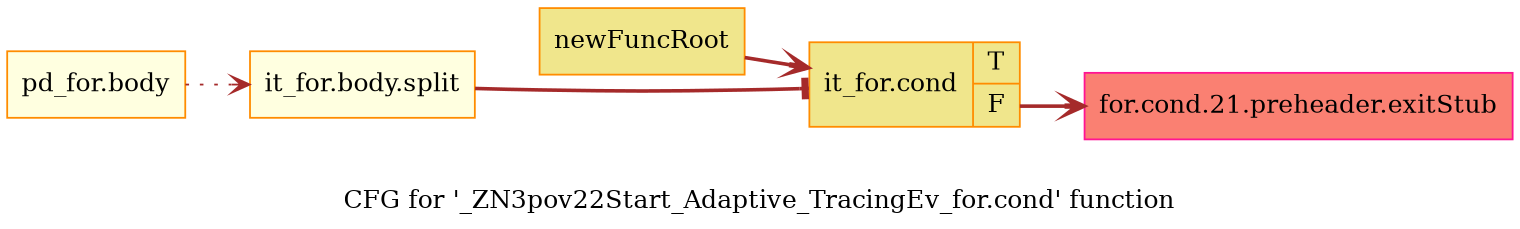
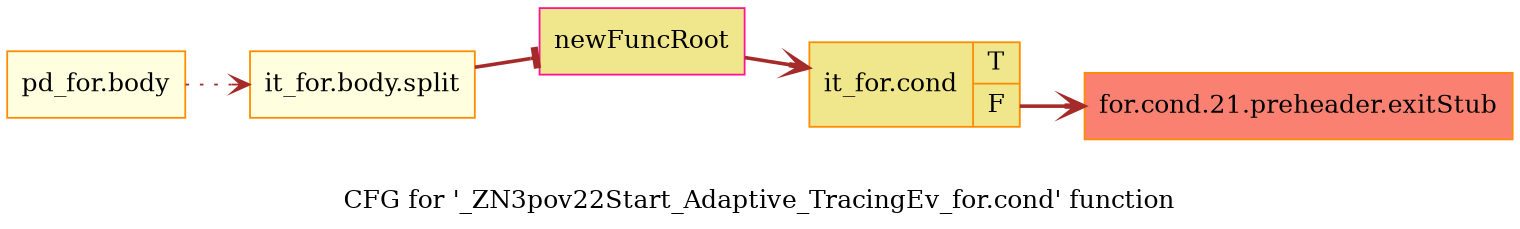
node "newFuncRoot": color darkorange -> deeppink
edge "it_for.body.split" -> "it_for.cond": now "it_for.body.split" -> "newFuncRoot"
node "for.cond.21.preheader.exitStub": color deeppink -> darkorange
